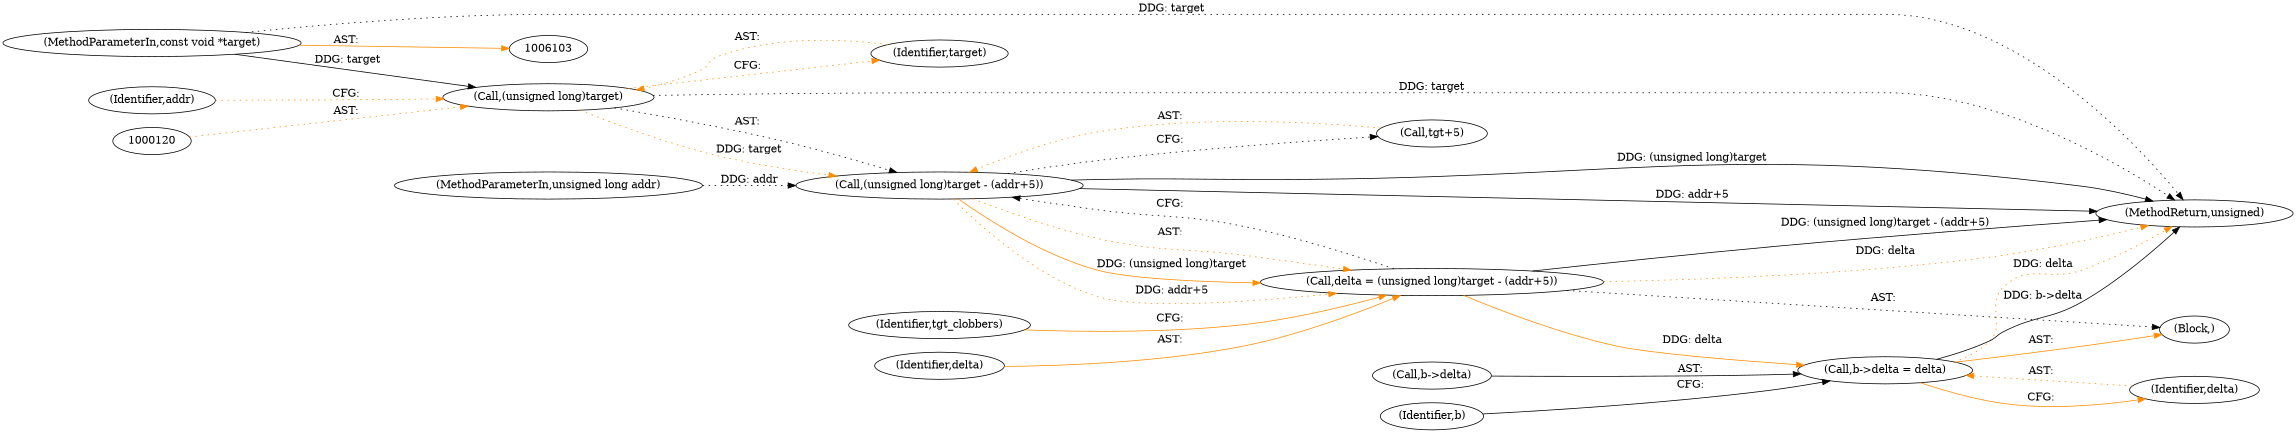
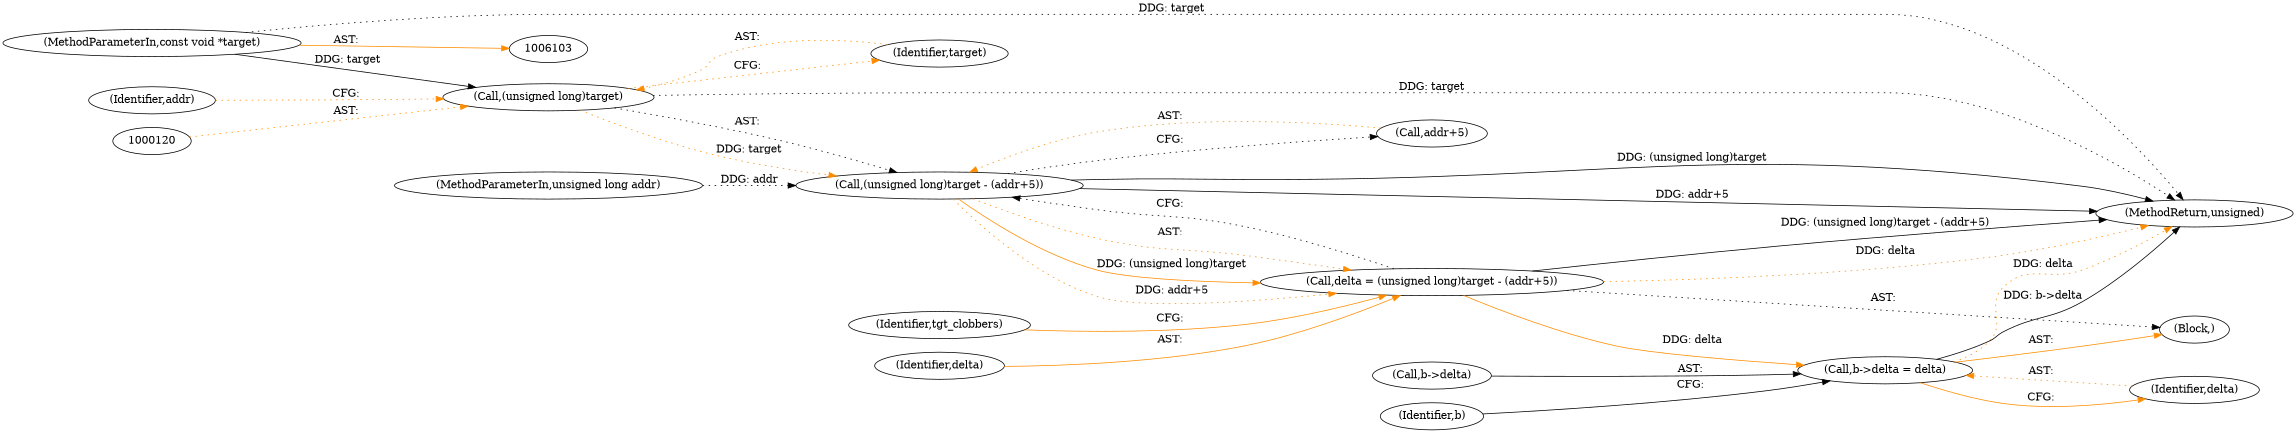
node "(Call,tgt+5)": label "(Call,tgt+5)" -> "(Call,addr+5)"
